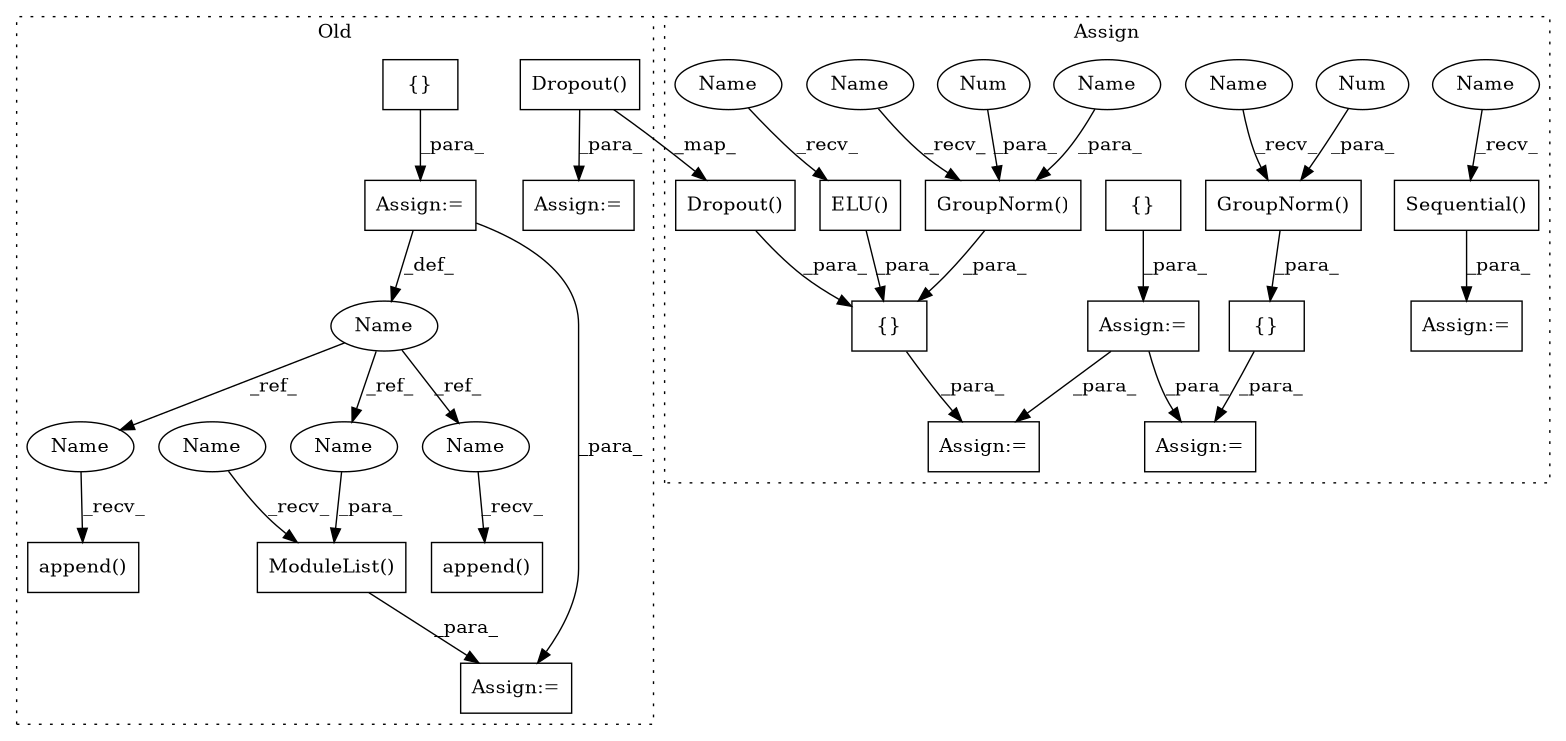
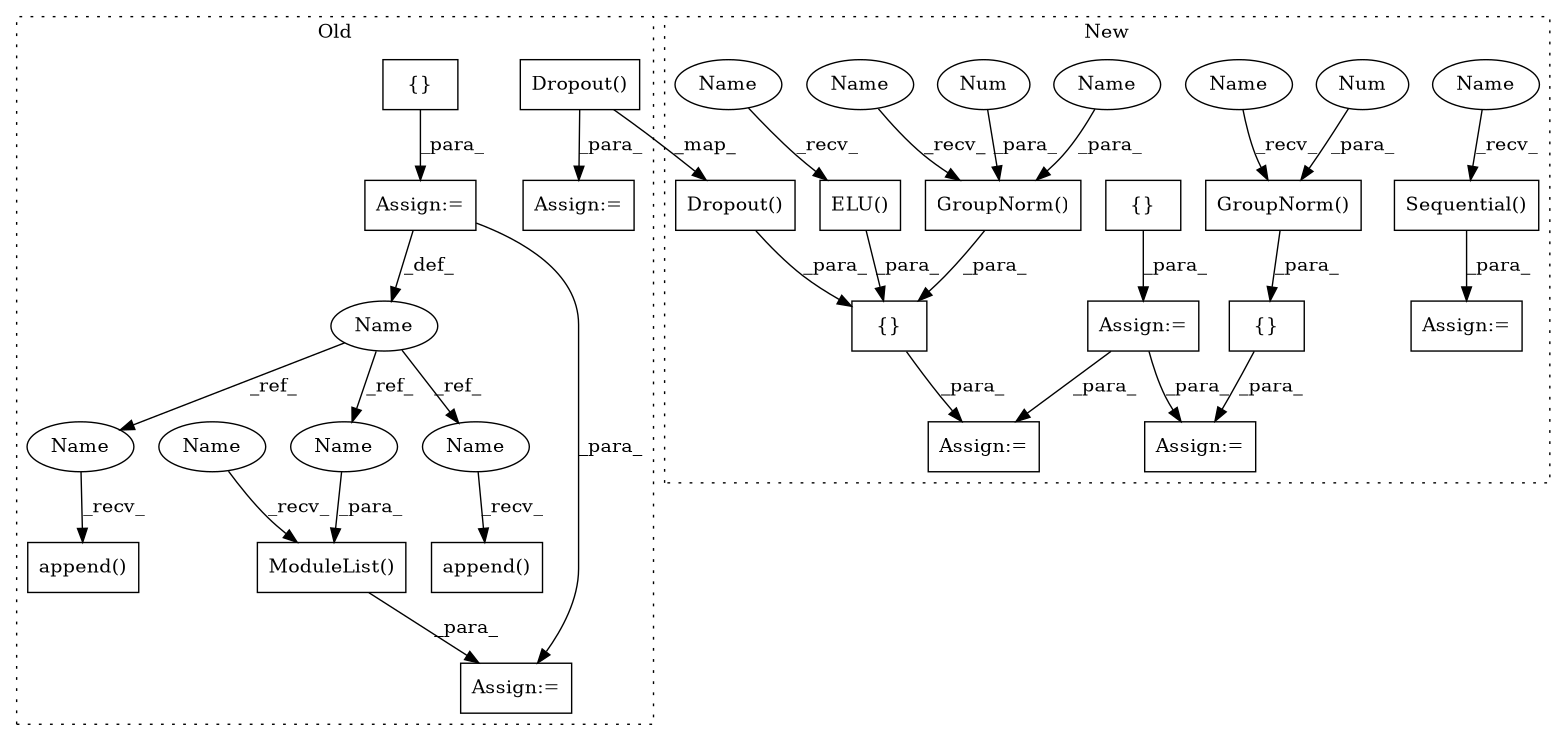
cluster "Assign": label "Assign" -> "New"
